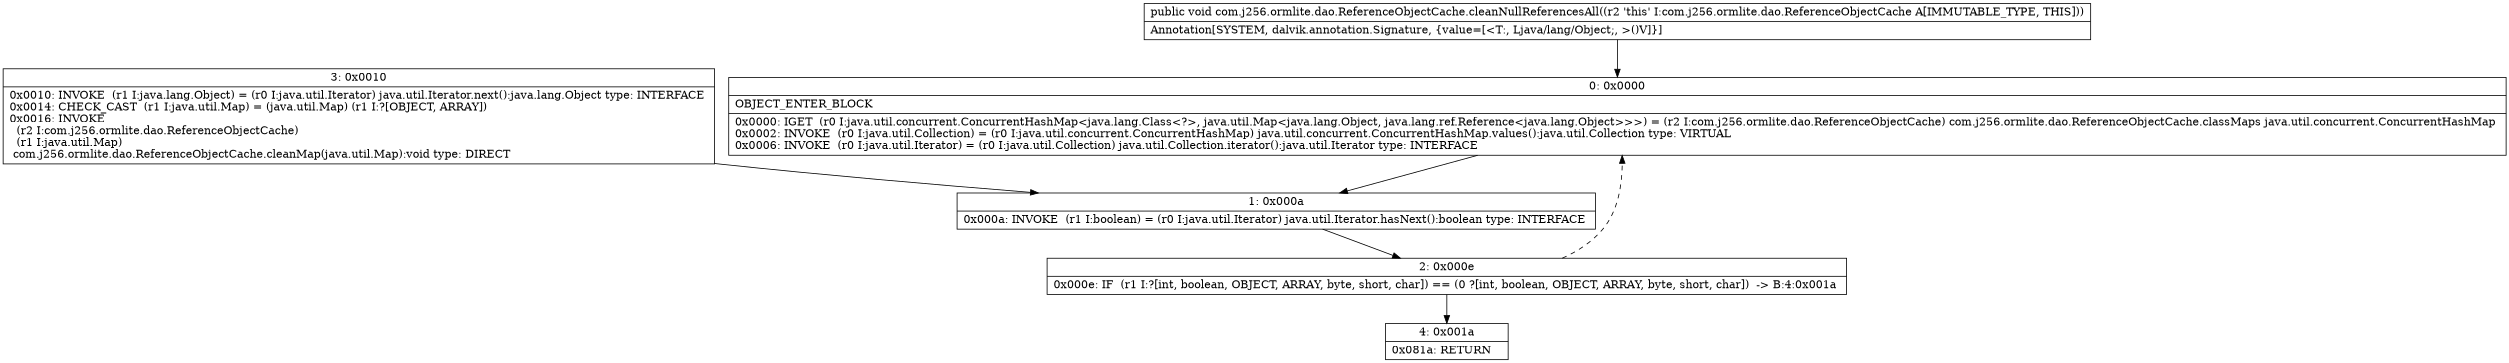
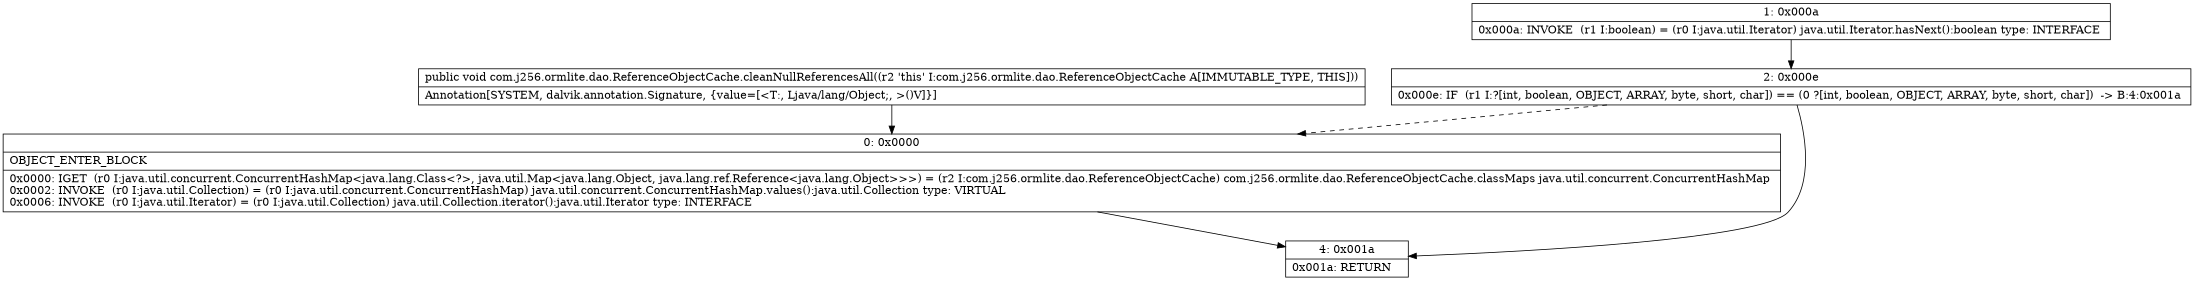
node "3: 0x0010": removed
edge "0: 0x0000" -> "1: 0x000a": now "0: 0x0000" -> "4: 0x001a"
node "4: 0x001a": text "0x081a: RETURN" -> "0x001a: RETURN"
